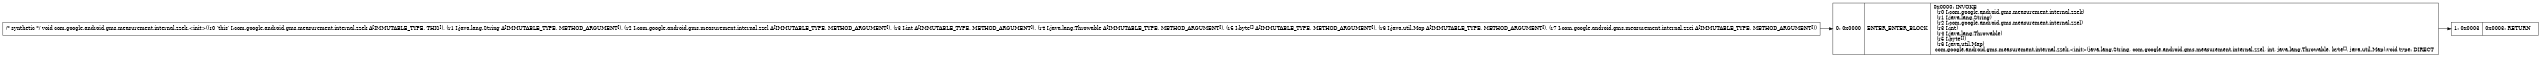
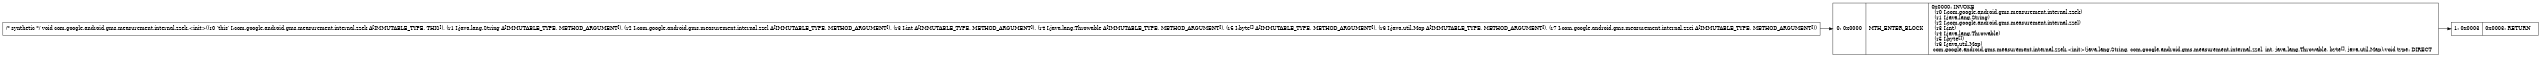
node "0: 0x0000": text "ENTER_ENTER_BLOCK" -> "MTH_ENTER_BLOCK"
